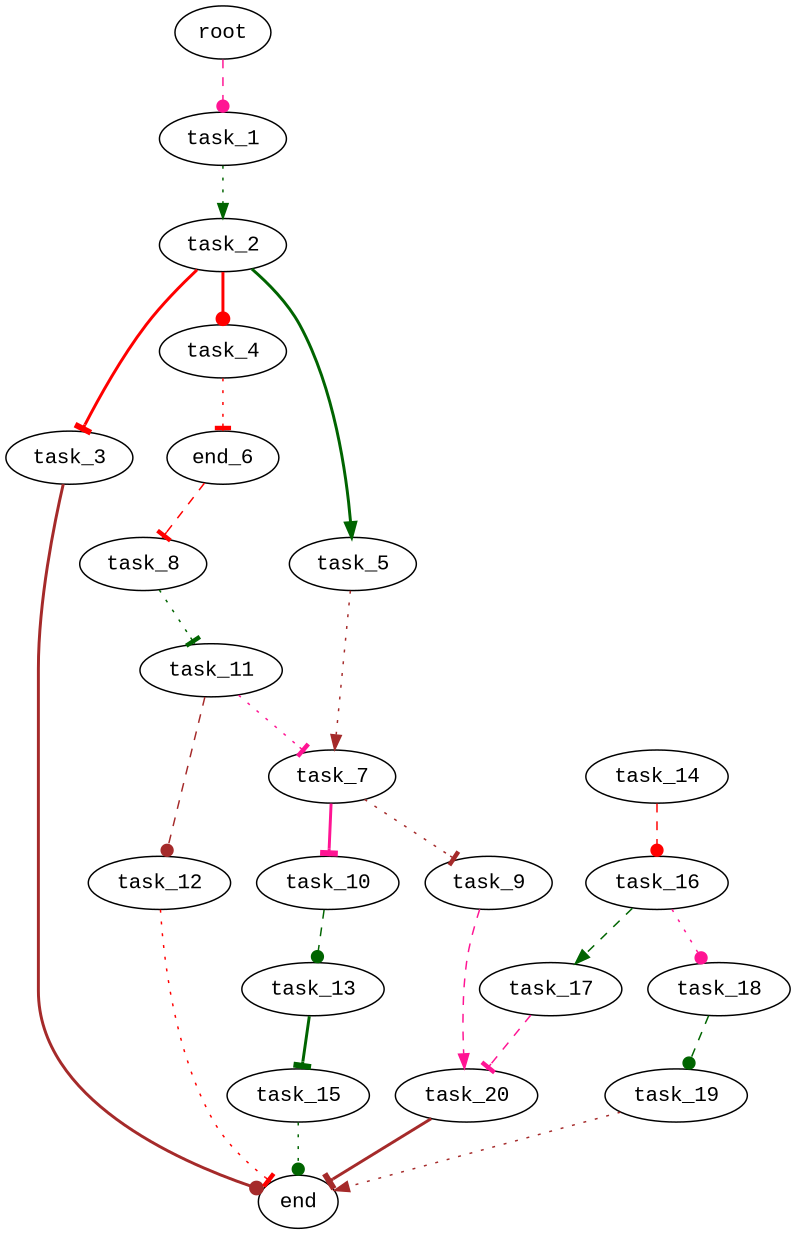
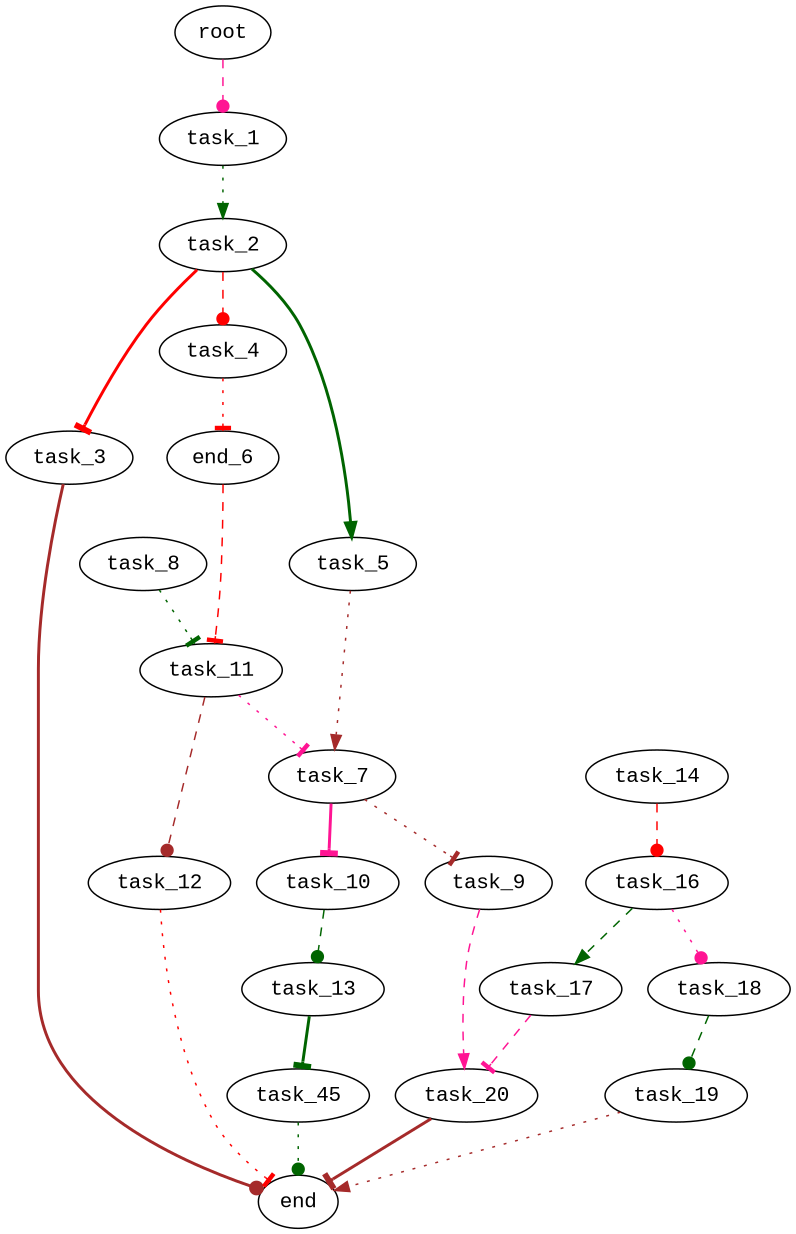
edge "task_2" -> "task_4": style bold -> dashed
edge "end_6" -> "task_8": now "end_6" -> "task_11"
node "task_15": label "task_15" -> "task_45"
